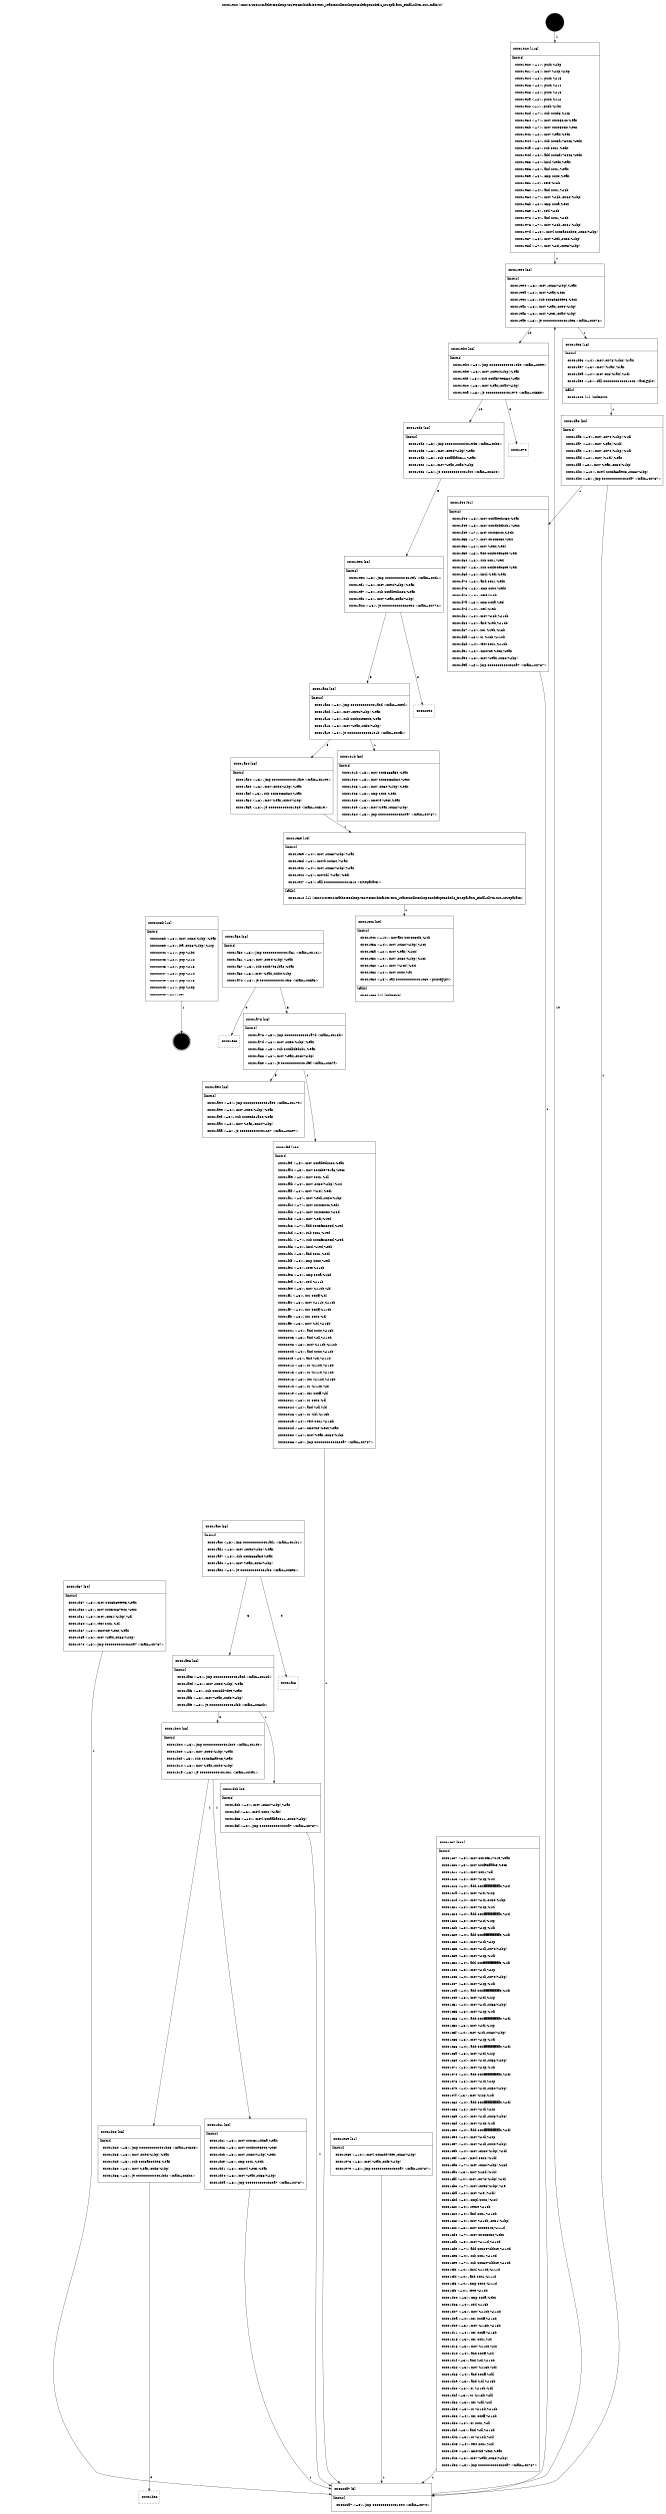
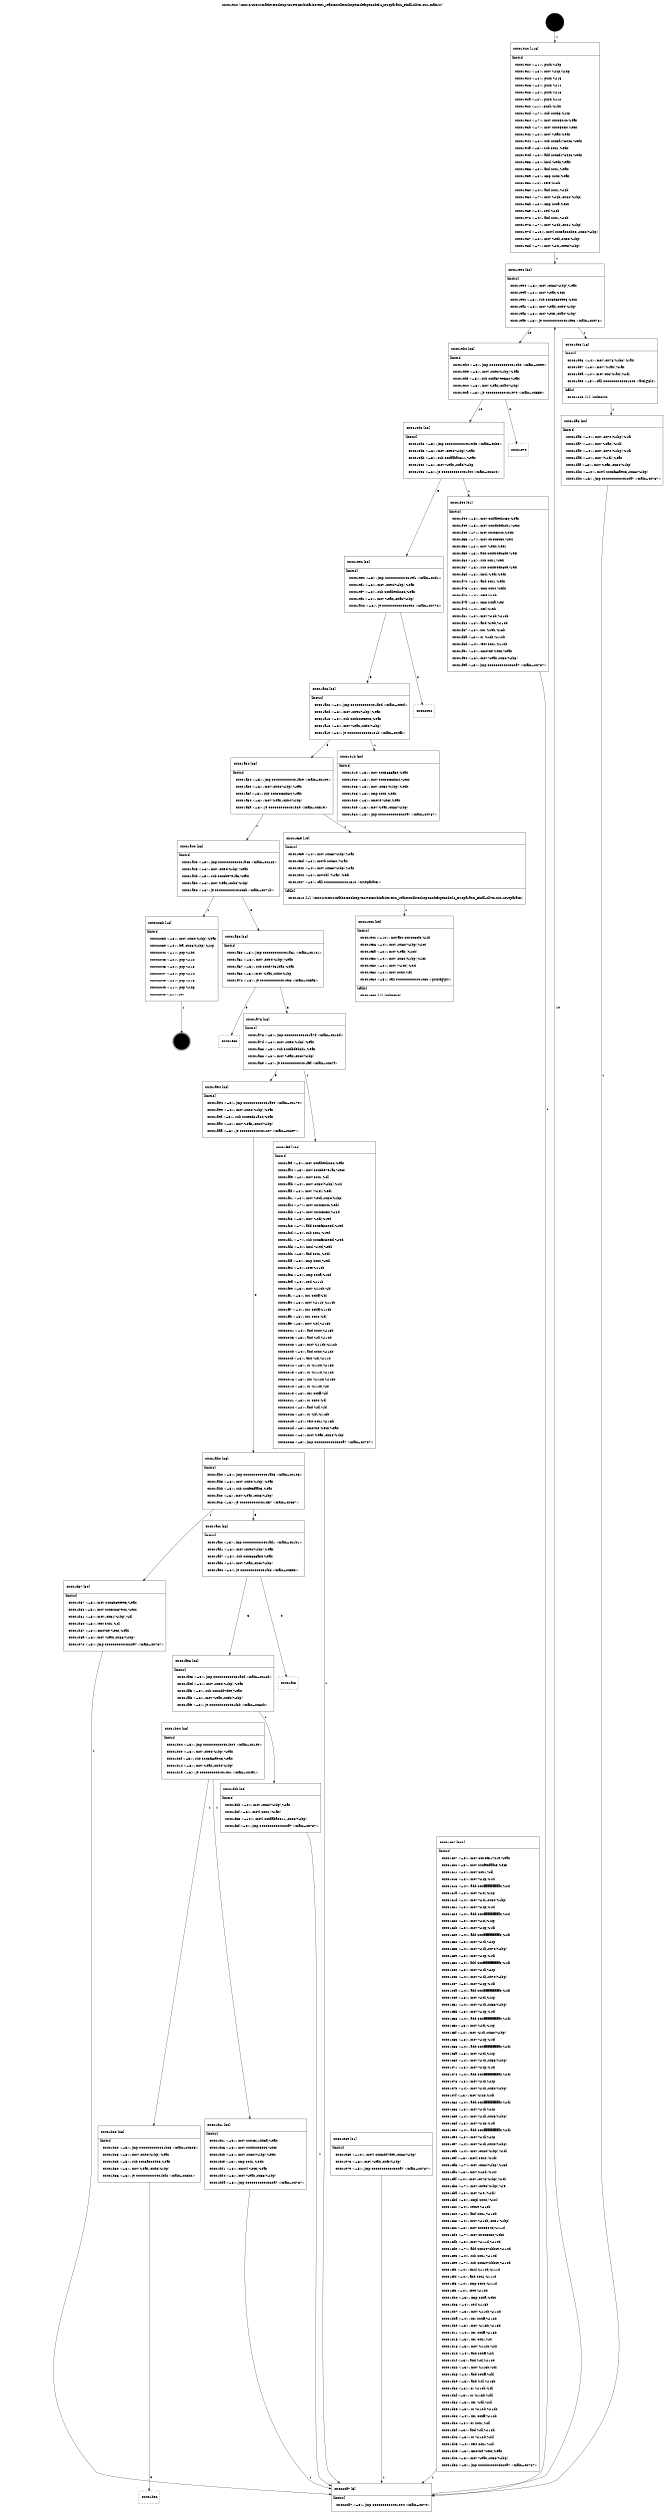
edge "0x401da3 [30]" -> "0x401f44 [91]": now "0x4019d0 [28]" -> "0x401f44 [91]"
node "0x401a40 [28]": added
node "0x401ab0 [28]": added
edge "0x401ae8 [28]" -> "0x401b04 [28]": removed, label "2"
